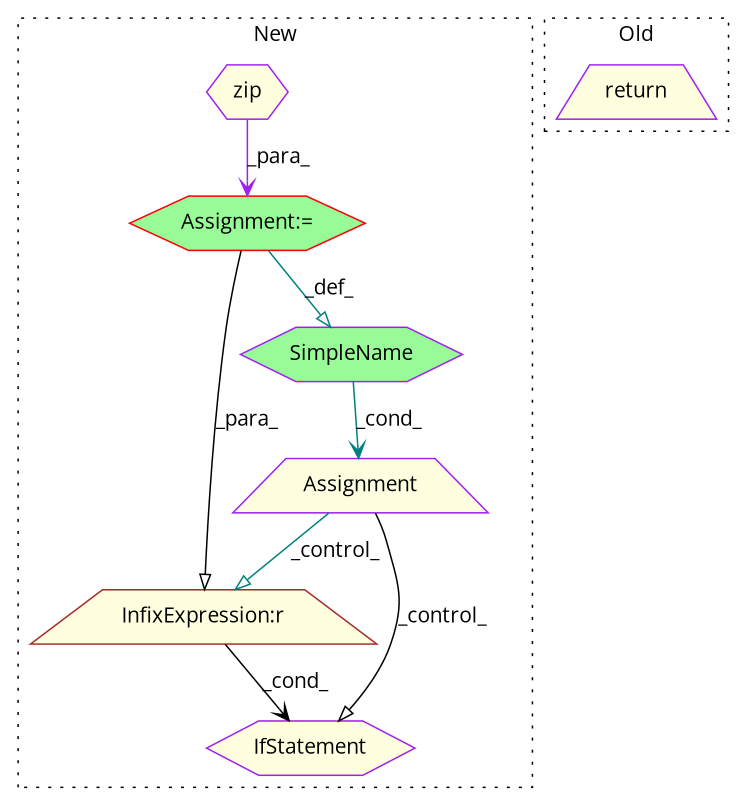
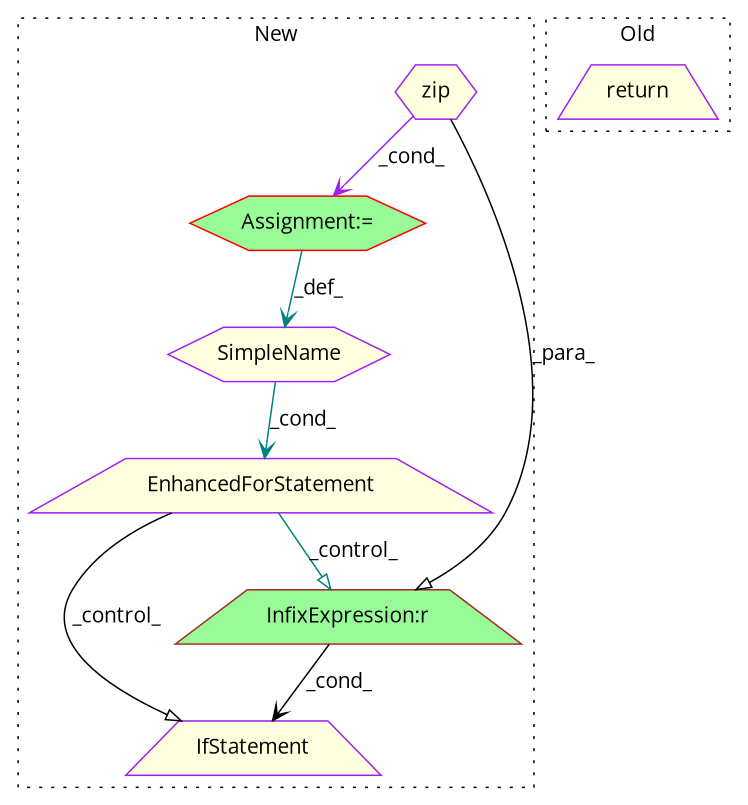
edge "zip" -> "Assignment:=": label "_para_" -> "_cond_"
edge "Assignment:=" -> "SimpleName": arrowhead onormal -> vee
node "SimpleName": fillcolor palegreen -> lightyellow
edge "Assignment:=" -> "InfixExpression:r": now "zip" -> "InfixExpression:r"
node "Assignment": label "Assignment" -> "EnhancedForStatement"
node "InfixExpression:r": fillcolor lightyellow -> palegreen
node "IfStatement": shape hexagon -> trapezium
